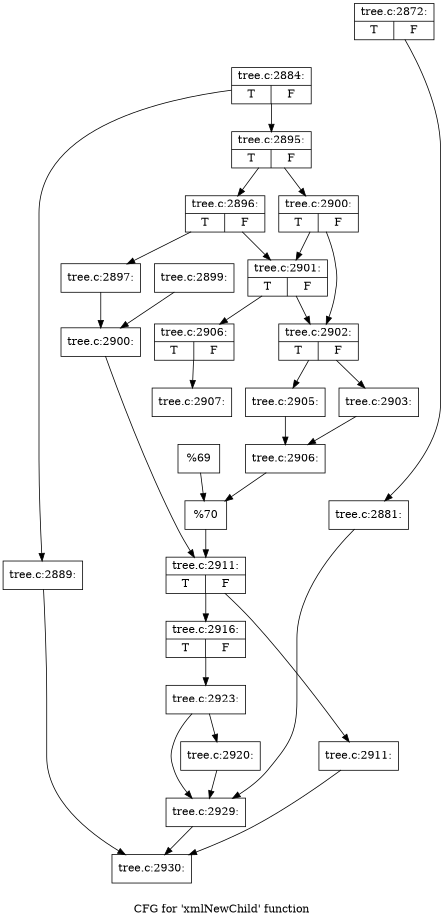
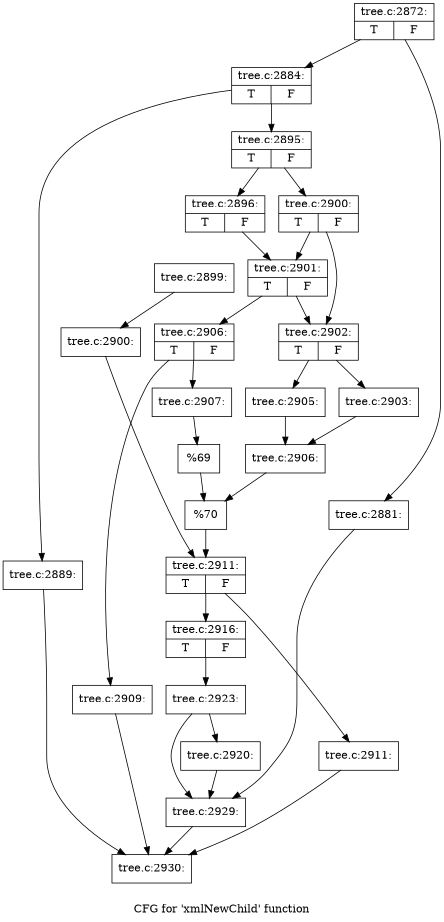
edge "tree.c:2872:" -> "tree.c:2884:": added
node "tree.c:2897:": removed
edge "tree.c:2907:" -> "%69": added
node "tree.c:2909:": added
